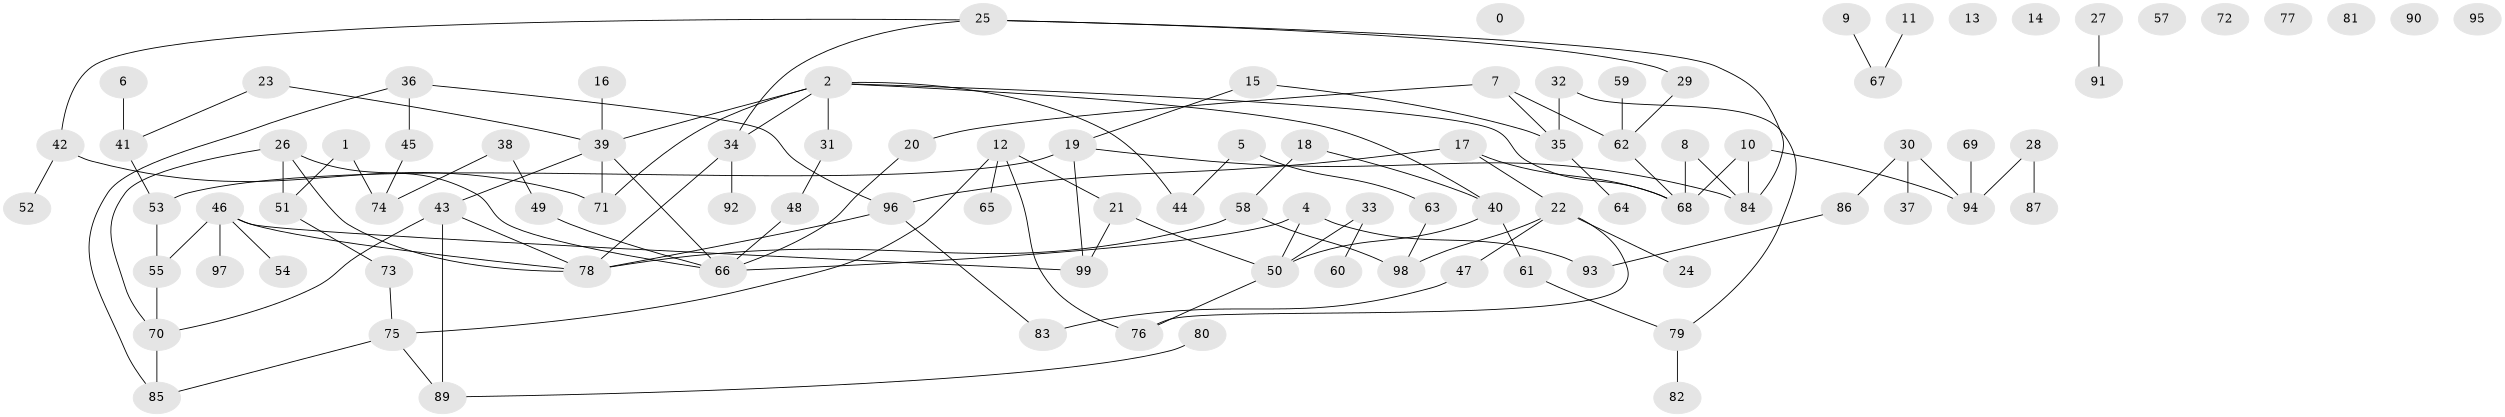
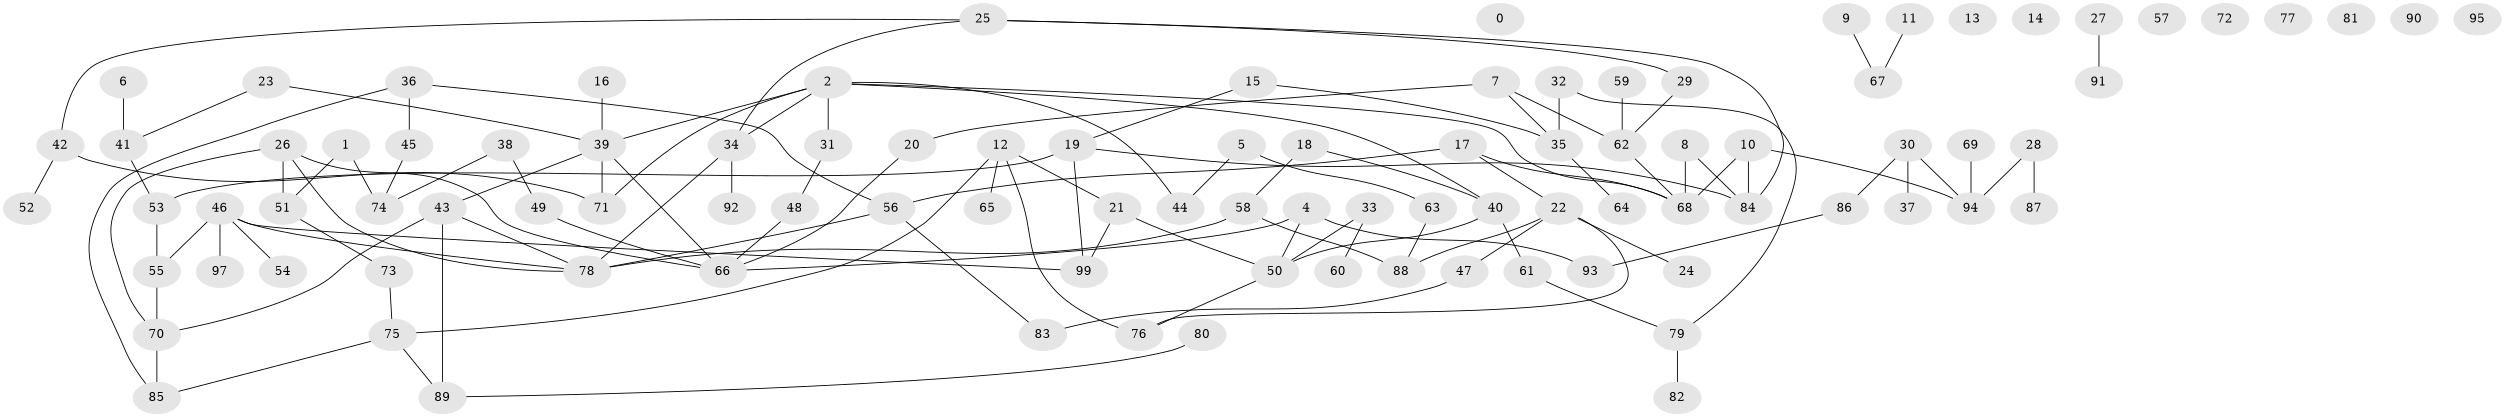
node "96": label "96" -> "56"
node "98": label "98" -> "88"
